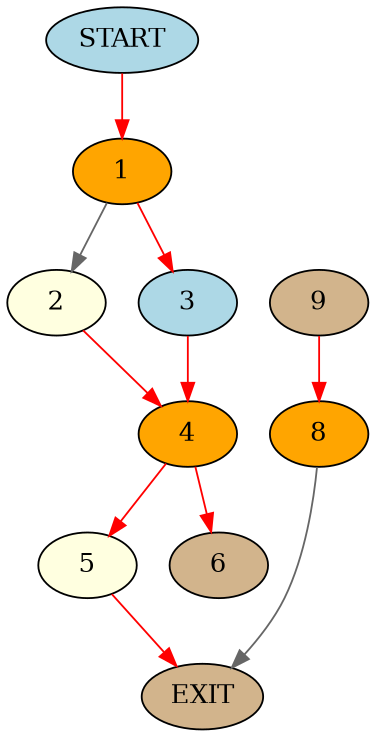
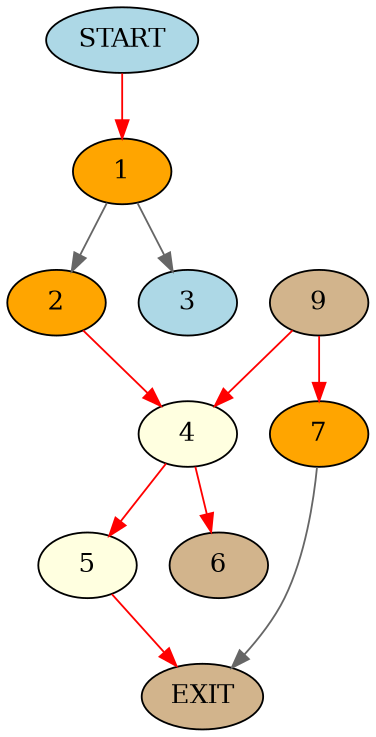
edge "1" -> "3": color red -> gray40
node "2": fillcolor lightyellow -> orange
edge "3" -> "4": now "9" -> "4"
node "4": fillcolor orange -> lightyellow
node "8": label "8" -> "7"
